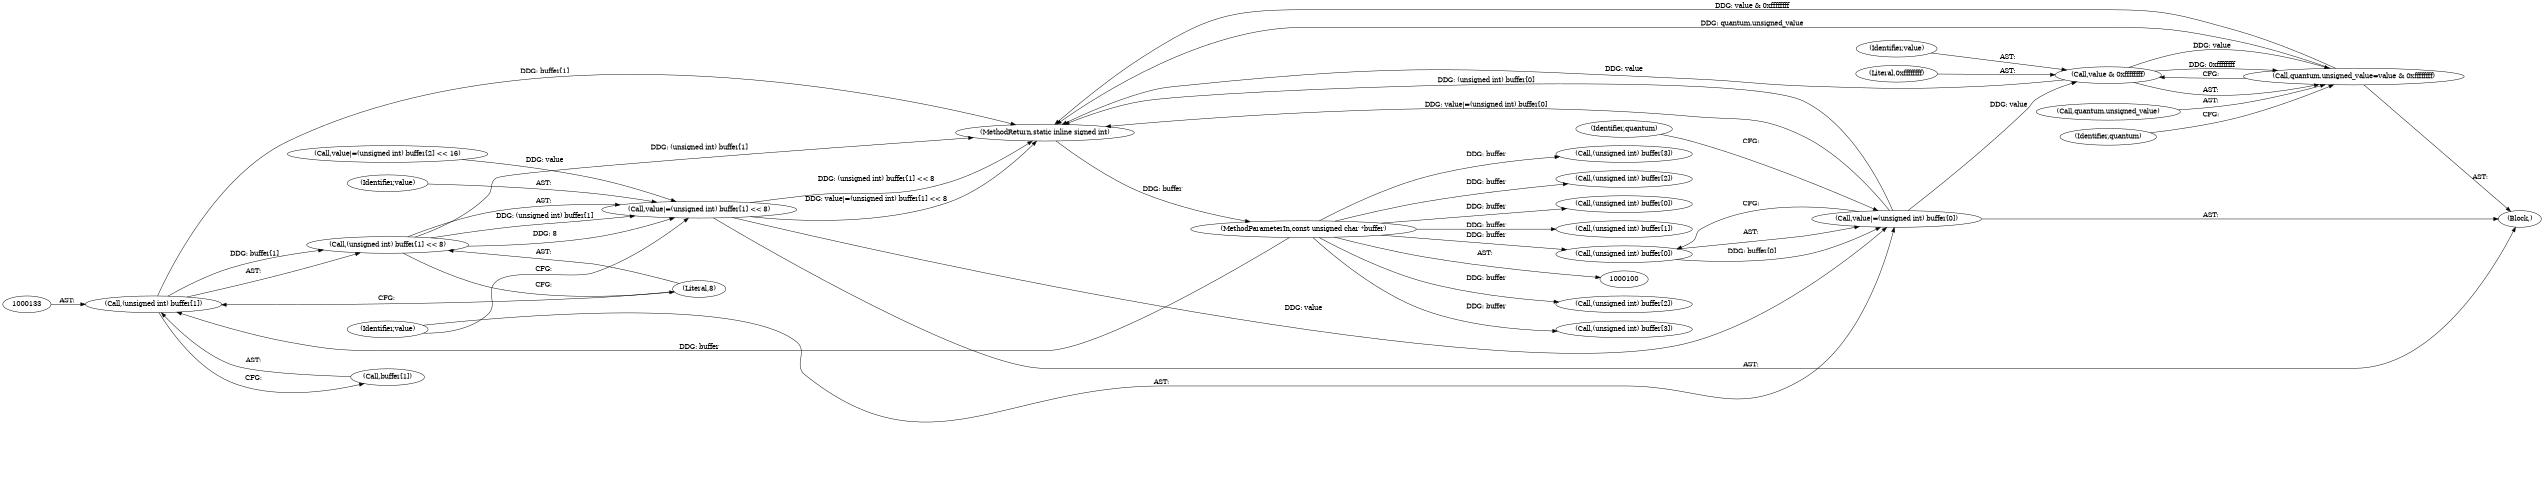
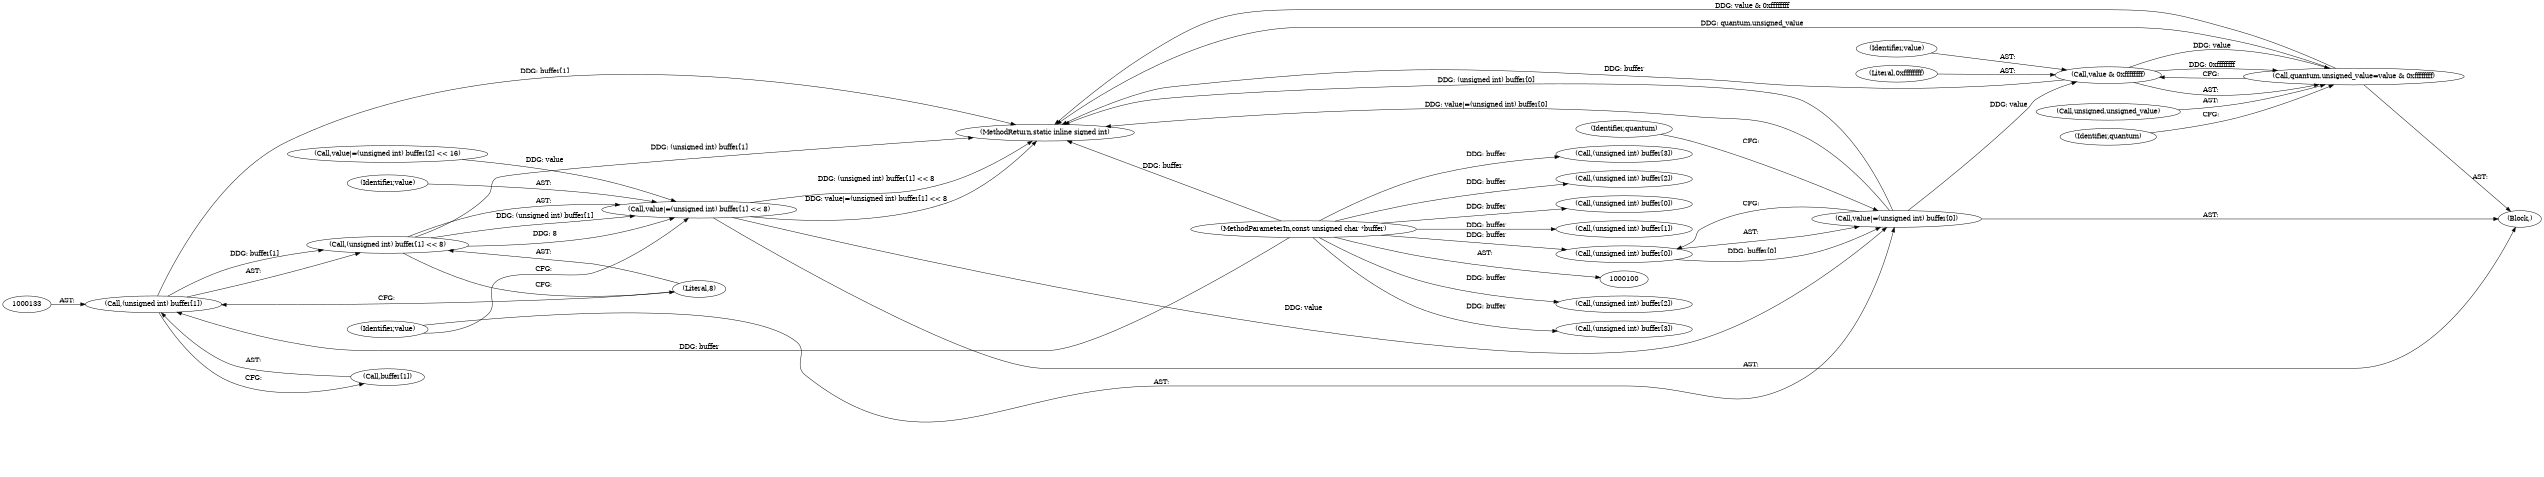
edge "(Call,value & 0xffffffff)" -> "(MethodReturn,static inline signed int)": label "DDG: value" -> "DDG: buffer"
node "(Call,quantum.unsigned_value)": label "(Call,quantum.unsigned_value)" -> "(Call,unsigned.unsigned_value)"
edge "(MethodReturn,static inline signed int)" -> "(MethodParameterIn,const unsigned char *buffer)": reversed
